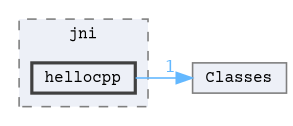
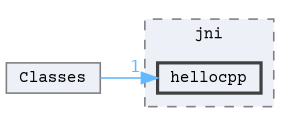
edge "hellocpp" -> "Classes": reversed
